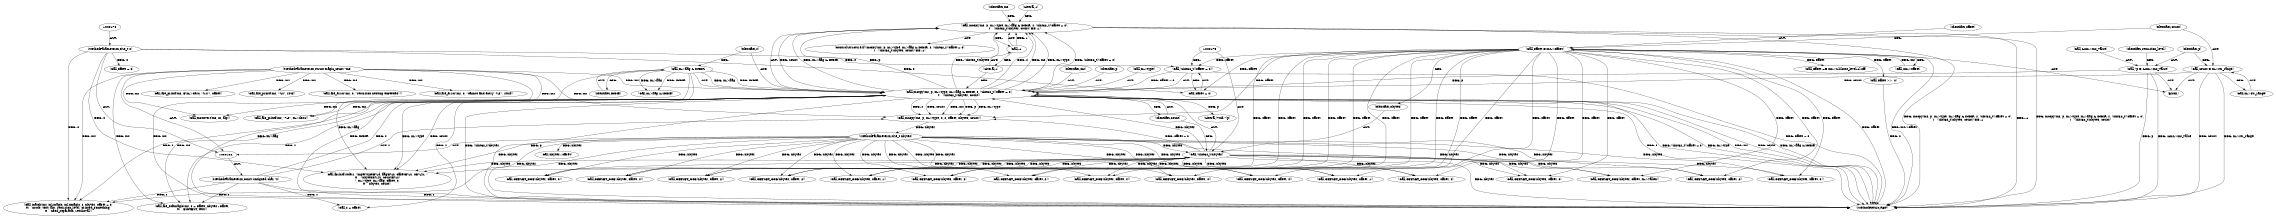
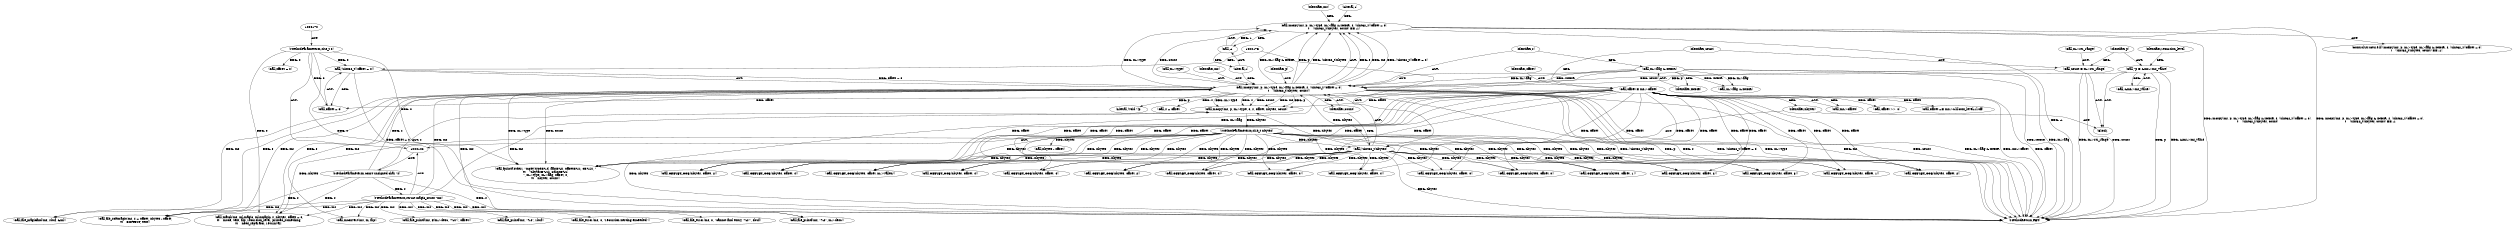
edge "(Call,offset = ms->offset)" -> "(Call,(uint32_t)(offset + o))": removed, label "DDG: offset"
edge "(Call,offset = ms->offset)" -> "(Block,)": now "(Identifier,nbytes)" -> "(Block,)"
edge "(Call,ms->offset)" -> "(Call,offset = ms->offset)": label "DDG: ms" -> "AST: "
edge "(Call,*p = &ms->ms_value)" -> "(Call,&ms->ms_value)": added, label "CFG:"
edge "(Call,count = m->str_range)" -> "(Call,m->str_range)": removed, label "CFG:"
edge "(Call,(uint32_t)nbytes)" -> "(Call,mcopy(ms, p, m->type, 0, s, offset, nbytes, count))": label "DDG: offset + o" -> "DDG: nbytes"
edge "(Call,offset >>  0)" -> "(MethodReturn,RET)": now "(MethodParameterIn,size_t o)" -> "(MethodReturn,RET)"
edge "(MethodParameterIn,const unsigned char *s)" -> "(Call,s + offset)": now "(MethodParameterIn,const unsigned char *s)" -> "(MethodParameterIn,struct magic_count *ms)"
node "(Call,file_magicfind(ms, sbuf, &ml))": added
